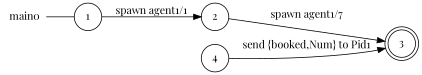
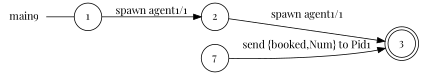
edge "2" -> "3": label "spawn agent1/7" -> "spawn agent1/1"
node "main0": label "main0" -> "main9"
node "4": label "4" -> "7"
